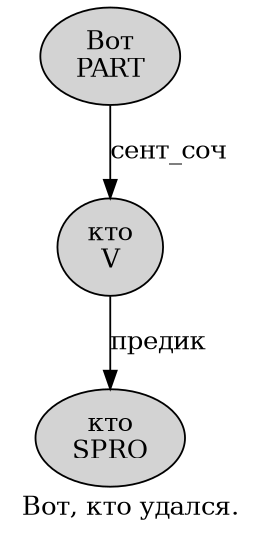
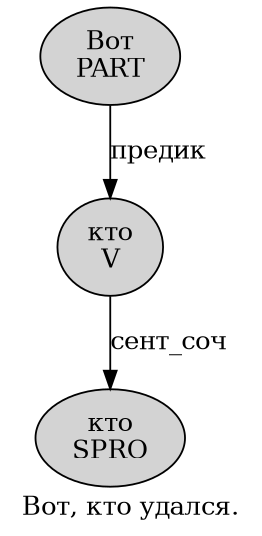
edge "Вот PART" -> "кто V": label "сент_соч" -> "предик"
edge "кто V" -> "кто SPRO": label "предик" -> "сент_соч"
